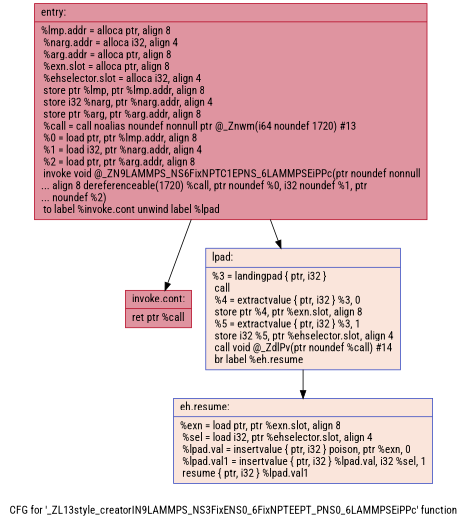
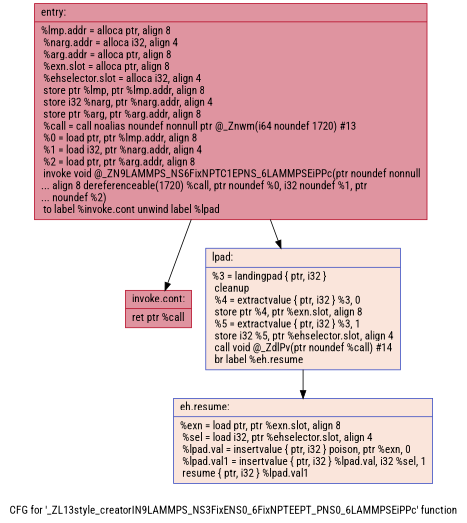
node "lpad:": text "call" -> "cleanup"
